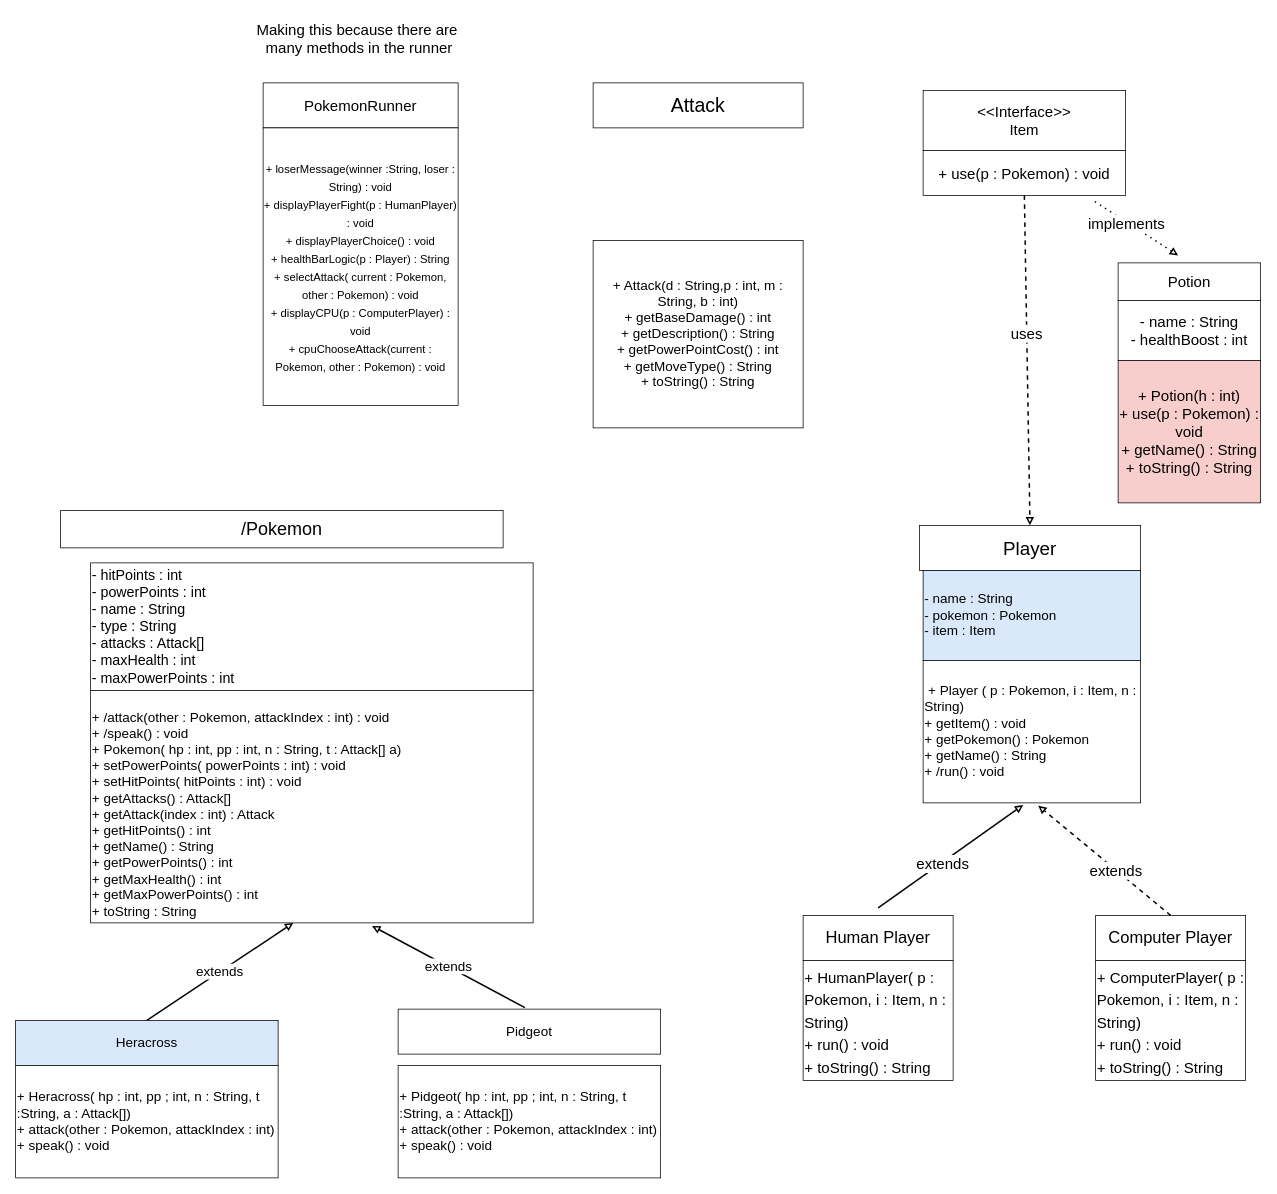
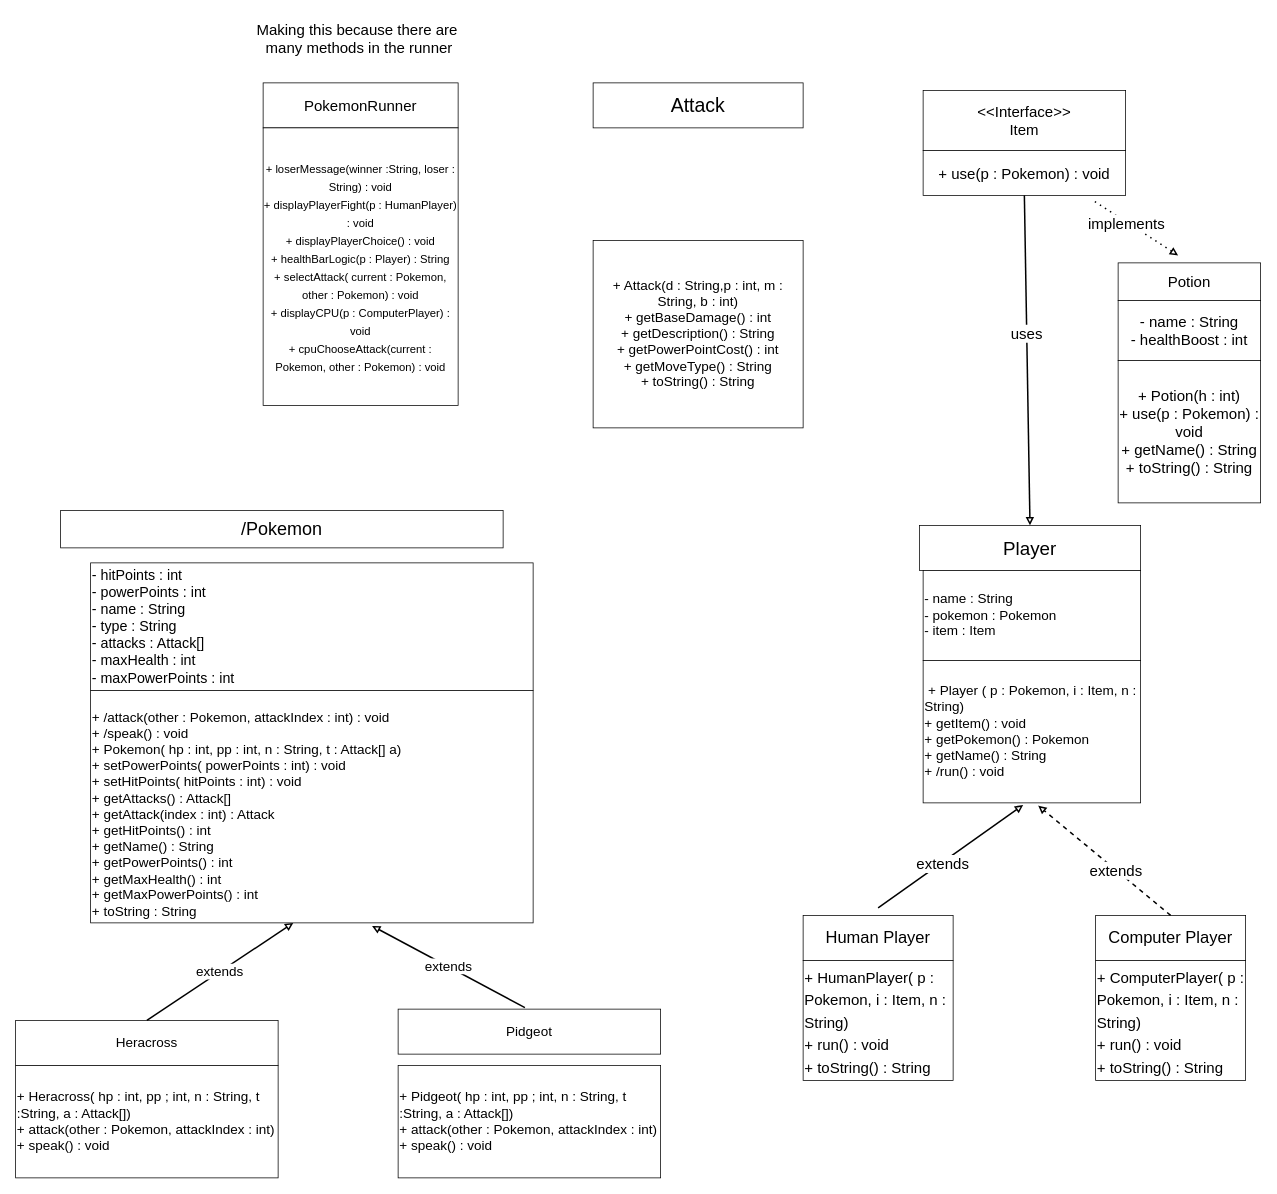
edge "+ use(p : Pokemon) : void" -> "Player": style dashed -> solid
node "+ Potion(h : int) + use(p : Pokemon) : void + getName() : String + toString() : String": fillcolor #f8cecc -> #ffffff
node "- name : String - pokemon : Pokemon - item : Item": fillcolor #dae8fc -> #ffffff
node "Heracross": fillcolor #dae8fc -> #ffffff
